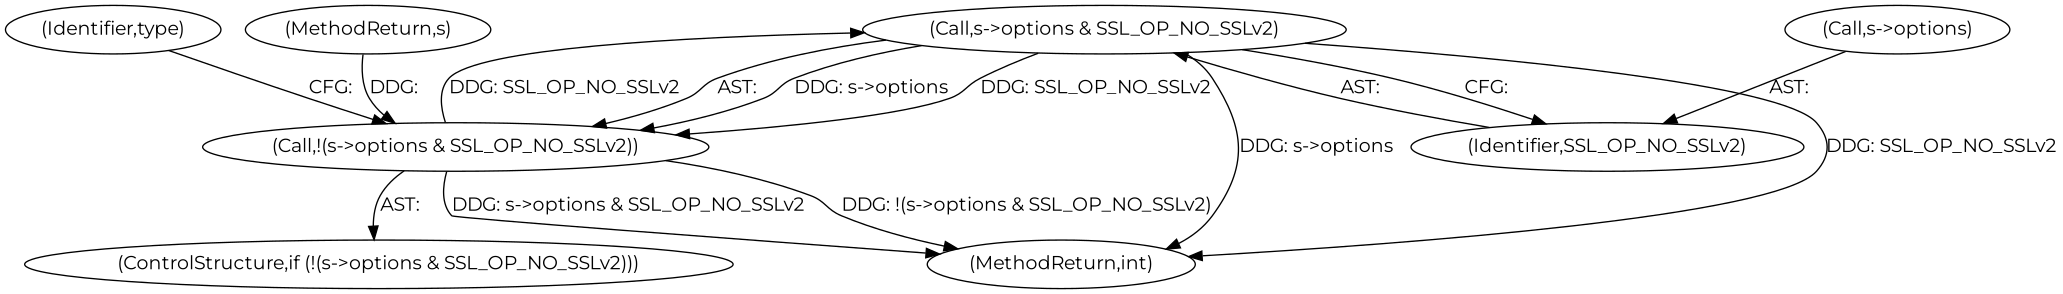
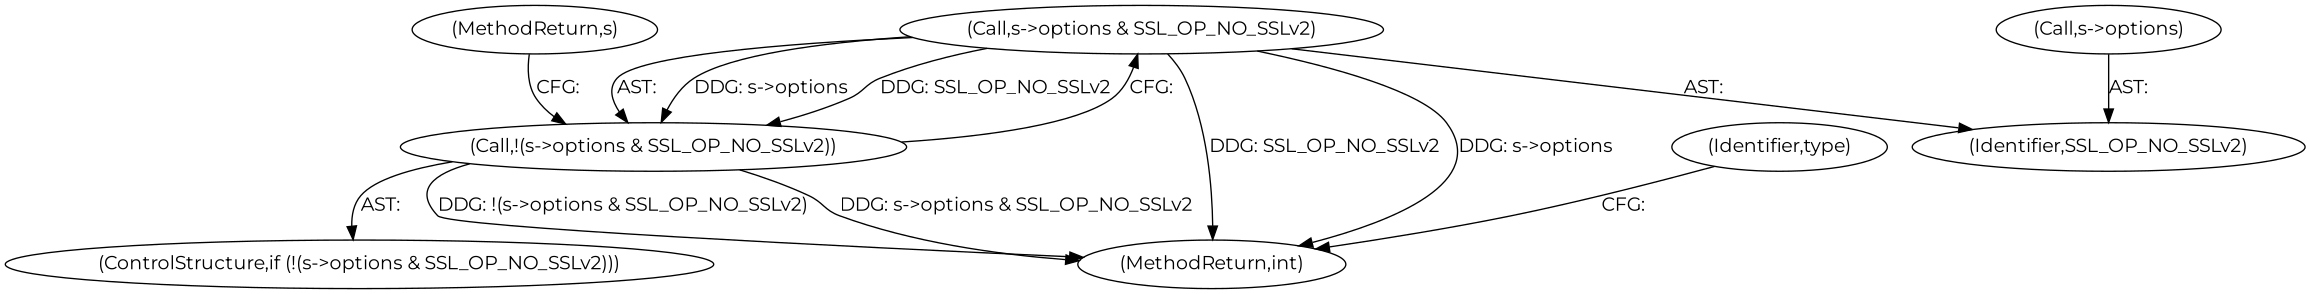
edge "(Identifier,type)" -> "(Call,!(s->options & SSL_OP_NO_SSLv2))": now "(Identifier,type)" -> "(MethodReturn,int)"
edge "(MethodReturn,s)" -> "(Call,!(s->options & SSL_OP_NO_SSLv2))": label "DDG: " -> "CFG: "
edge "(Call,!(s->options & SSL_OP_NO_SSLv2))" -> "(Call,s->options & SSL_OP_NO_SSLv2)": label "DDG: SSL_OP_NO_SSLv2" -> "CFG: "
edge "(Call,s->options & SSL_OP_NO_SSLv2)" -> "(Identifier,SSL_OP_NO_SSLv2)": label "CFG: " -> "AST: "
edge "(Identifier,SSL_OP_NO_SSLv2)" -> "(Call,s->options & SSL_OP_NO_SSLv2)": removed, label "AST:"
